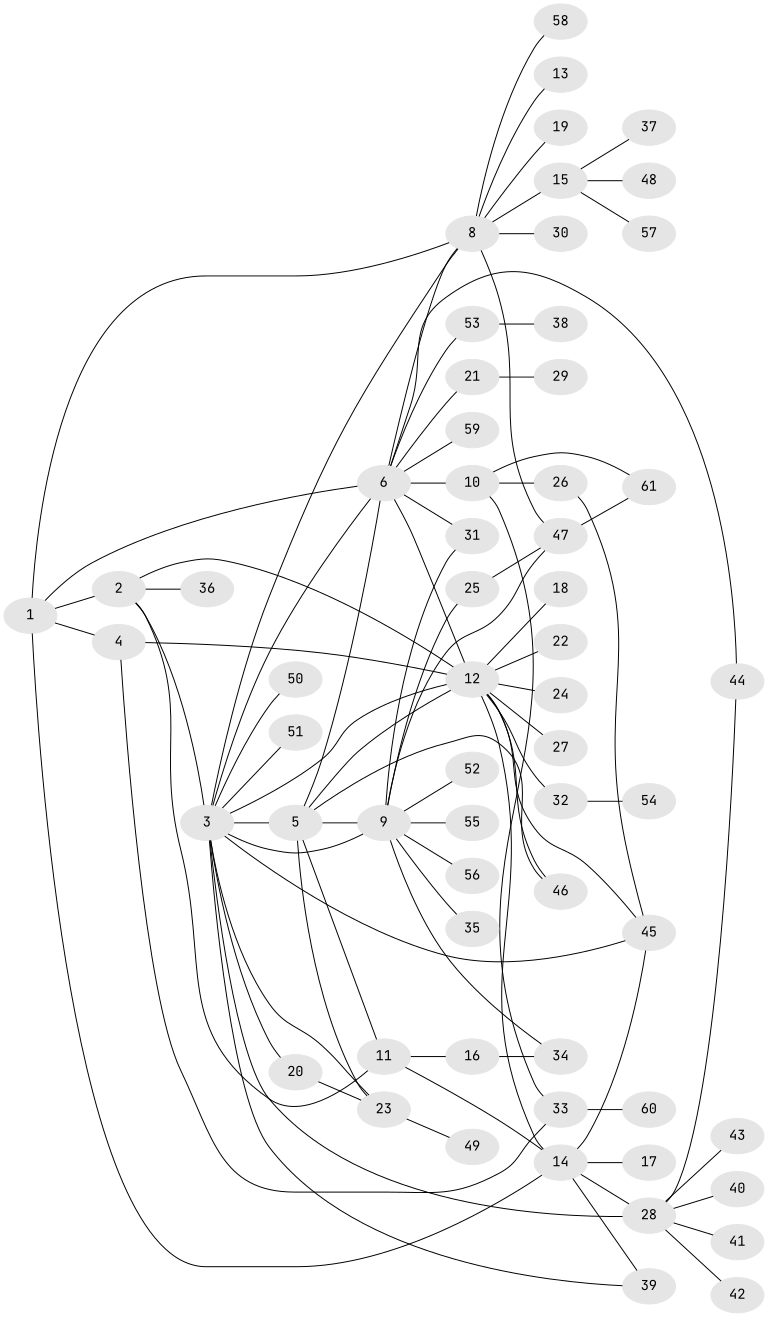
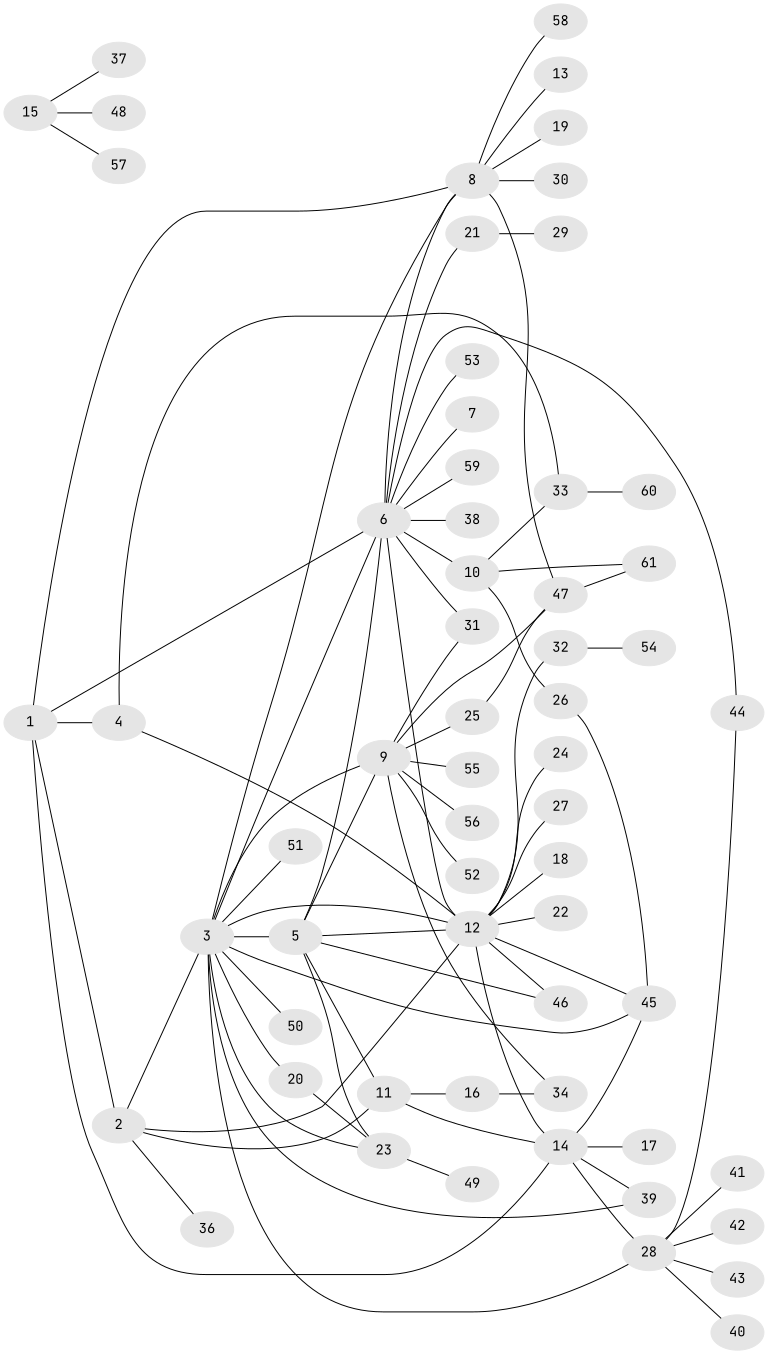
edge "15" -- "8": removed
edge "53" -- "38": now "6" -- "38"
node "7": added
node "35": removed
